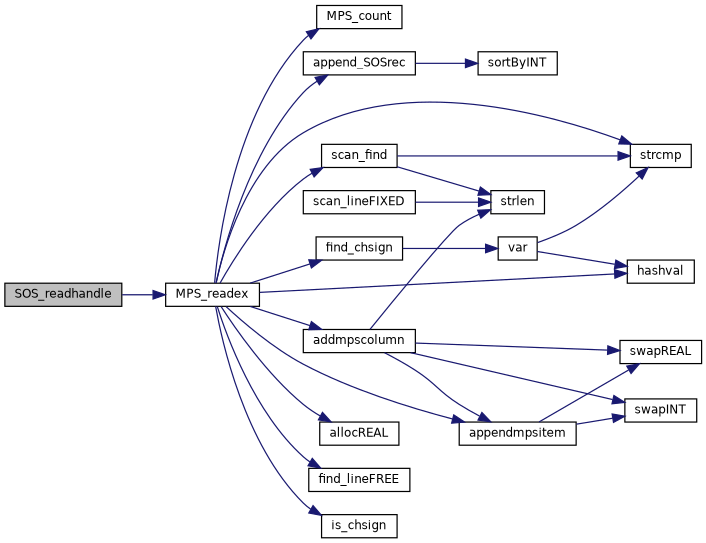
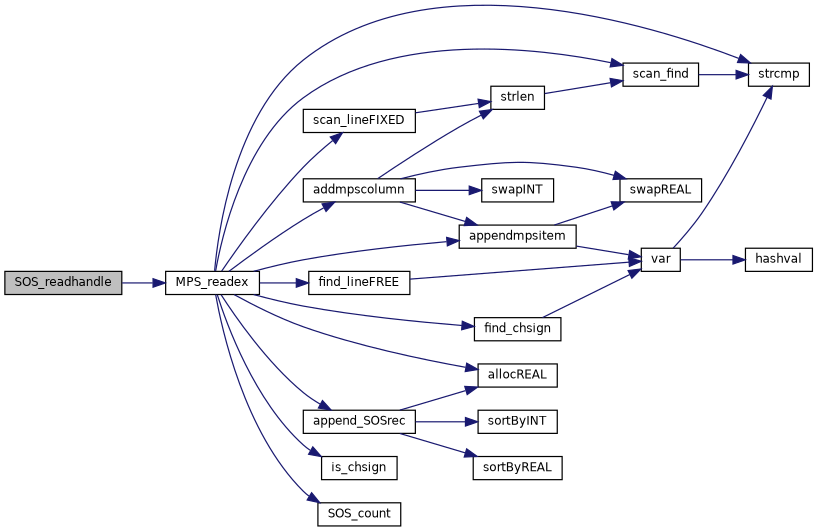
node "MPS_count": label "MPS_count" -> "SOS_count"
edge "scan_find" -> "strlen": reversed
edge "find_lineFREE" -> "var": added
edge "MPS_readex" -> "hashval": now "MPS_readex" -> "scan_lineFIXED"
edge "append_SOSrec" -> "allocREAL": added
edge "appendmpsitem" -> "swapINT": now "appendmpsitem" -> "var"
node "sortByREAL": added
